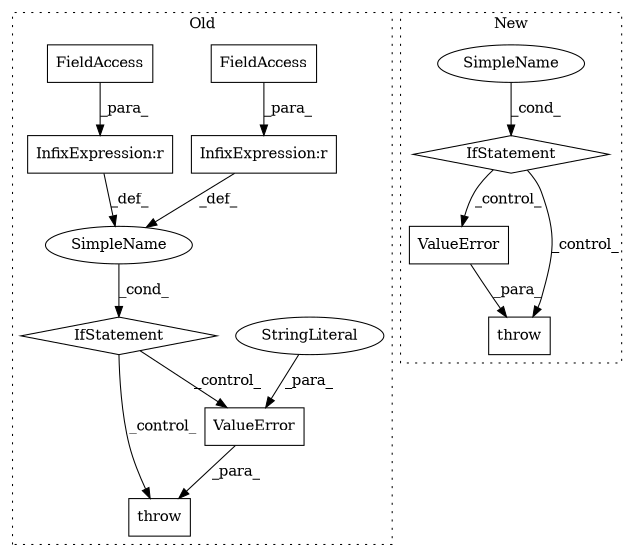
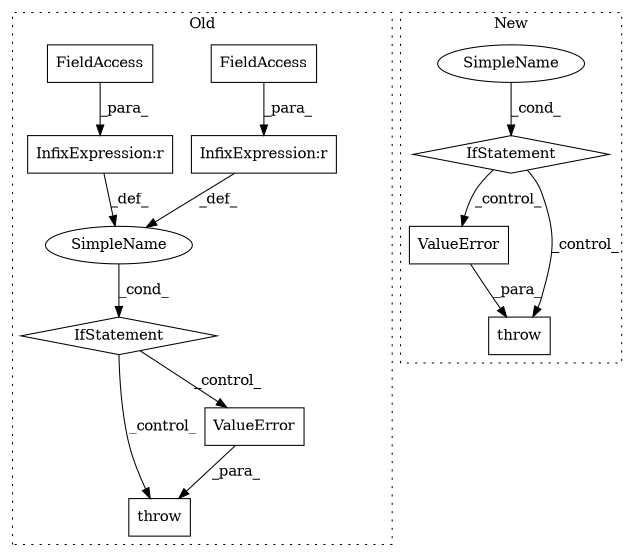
node "StringLiteral": removed
